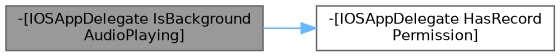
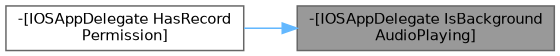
edge "-[IOSAppDelegate IsBackground AudioPlaying]" -> "-[IOSAppDelegate HasRecord Permission]": reversed
